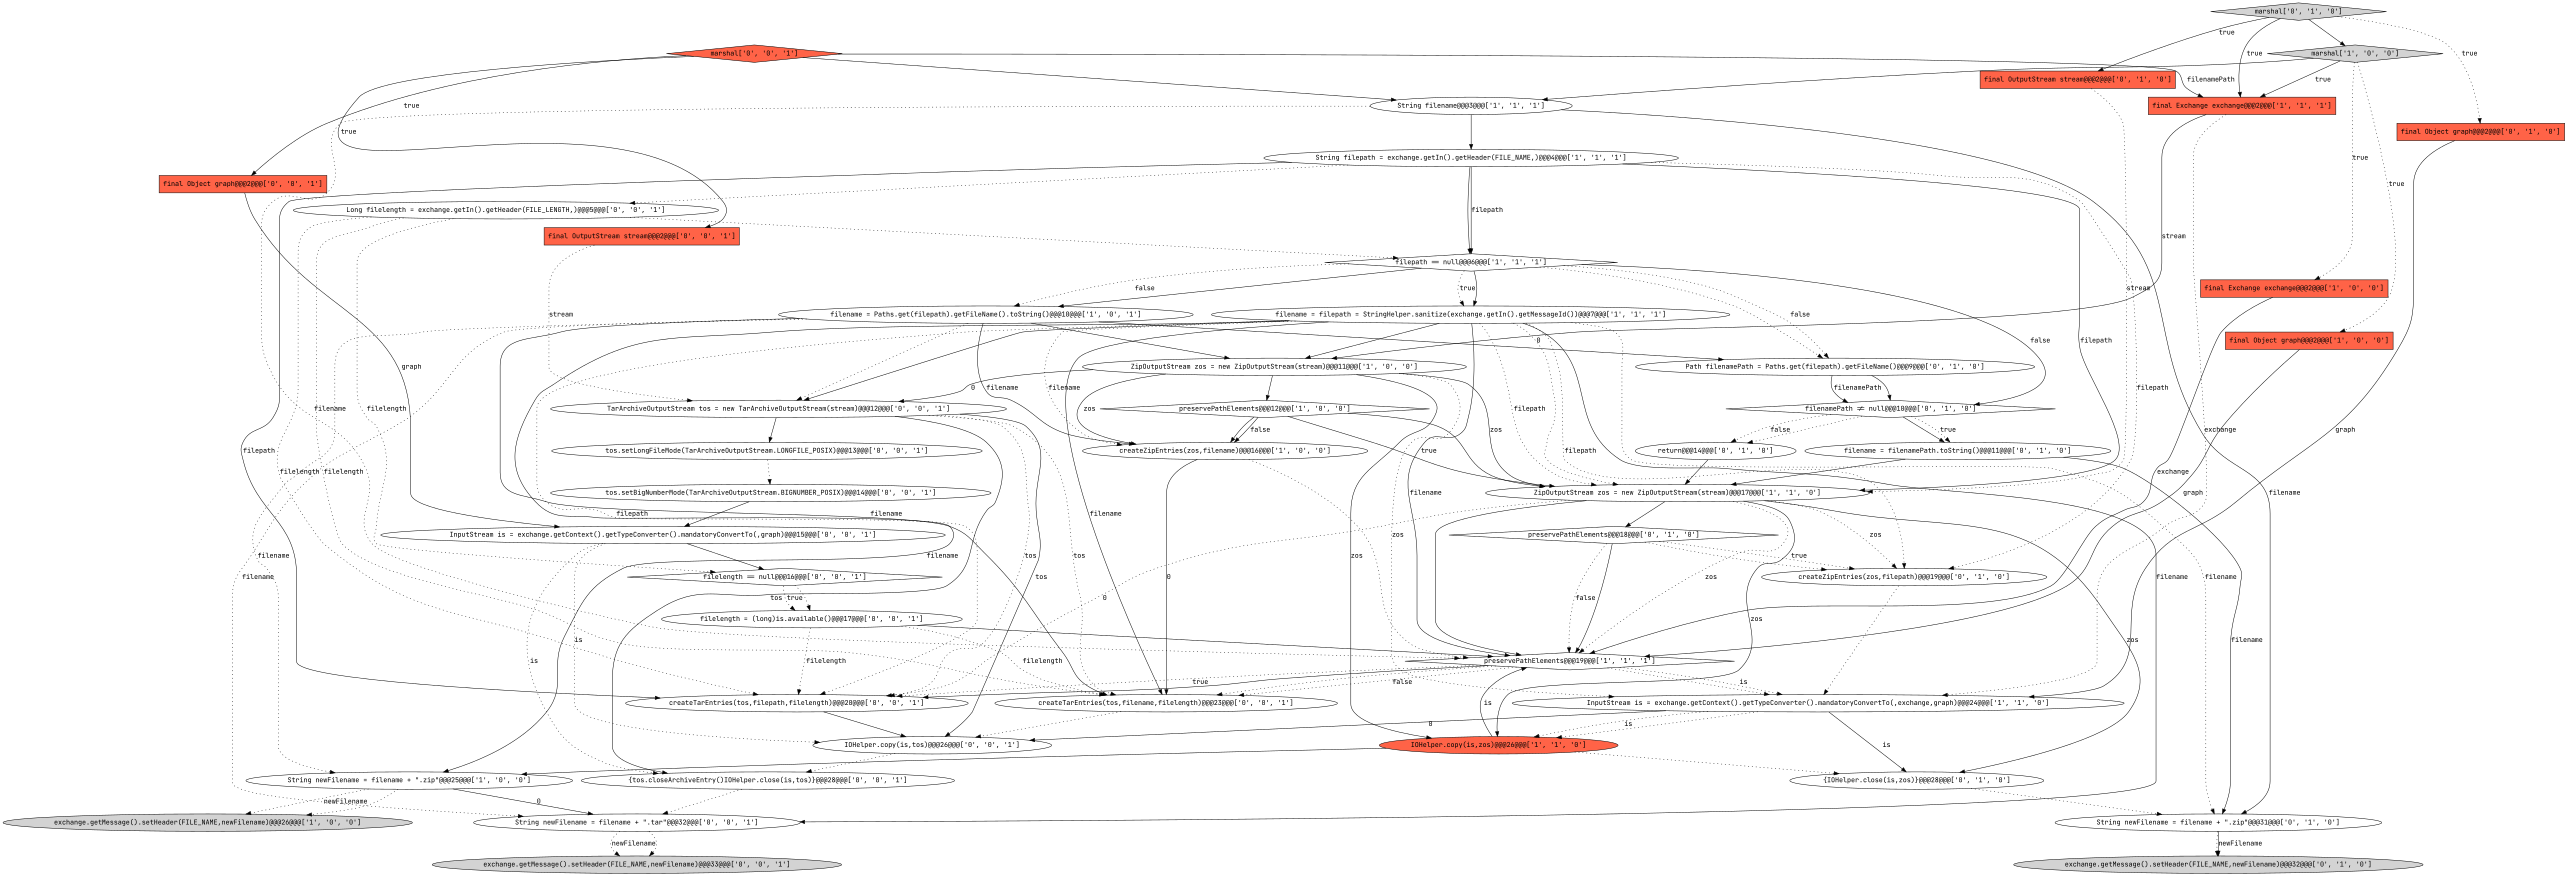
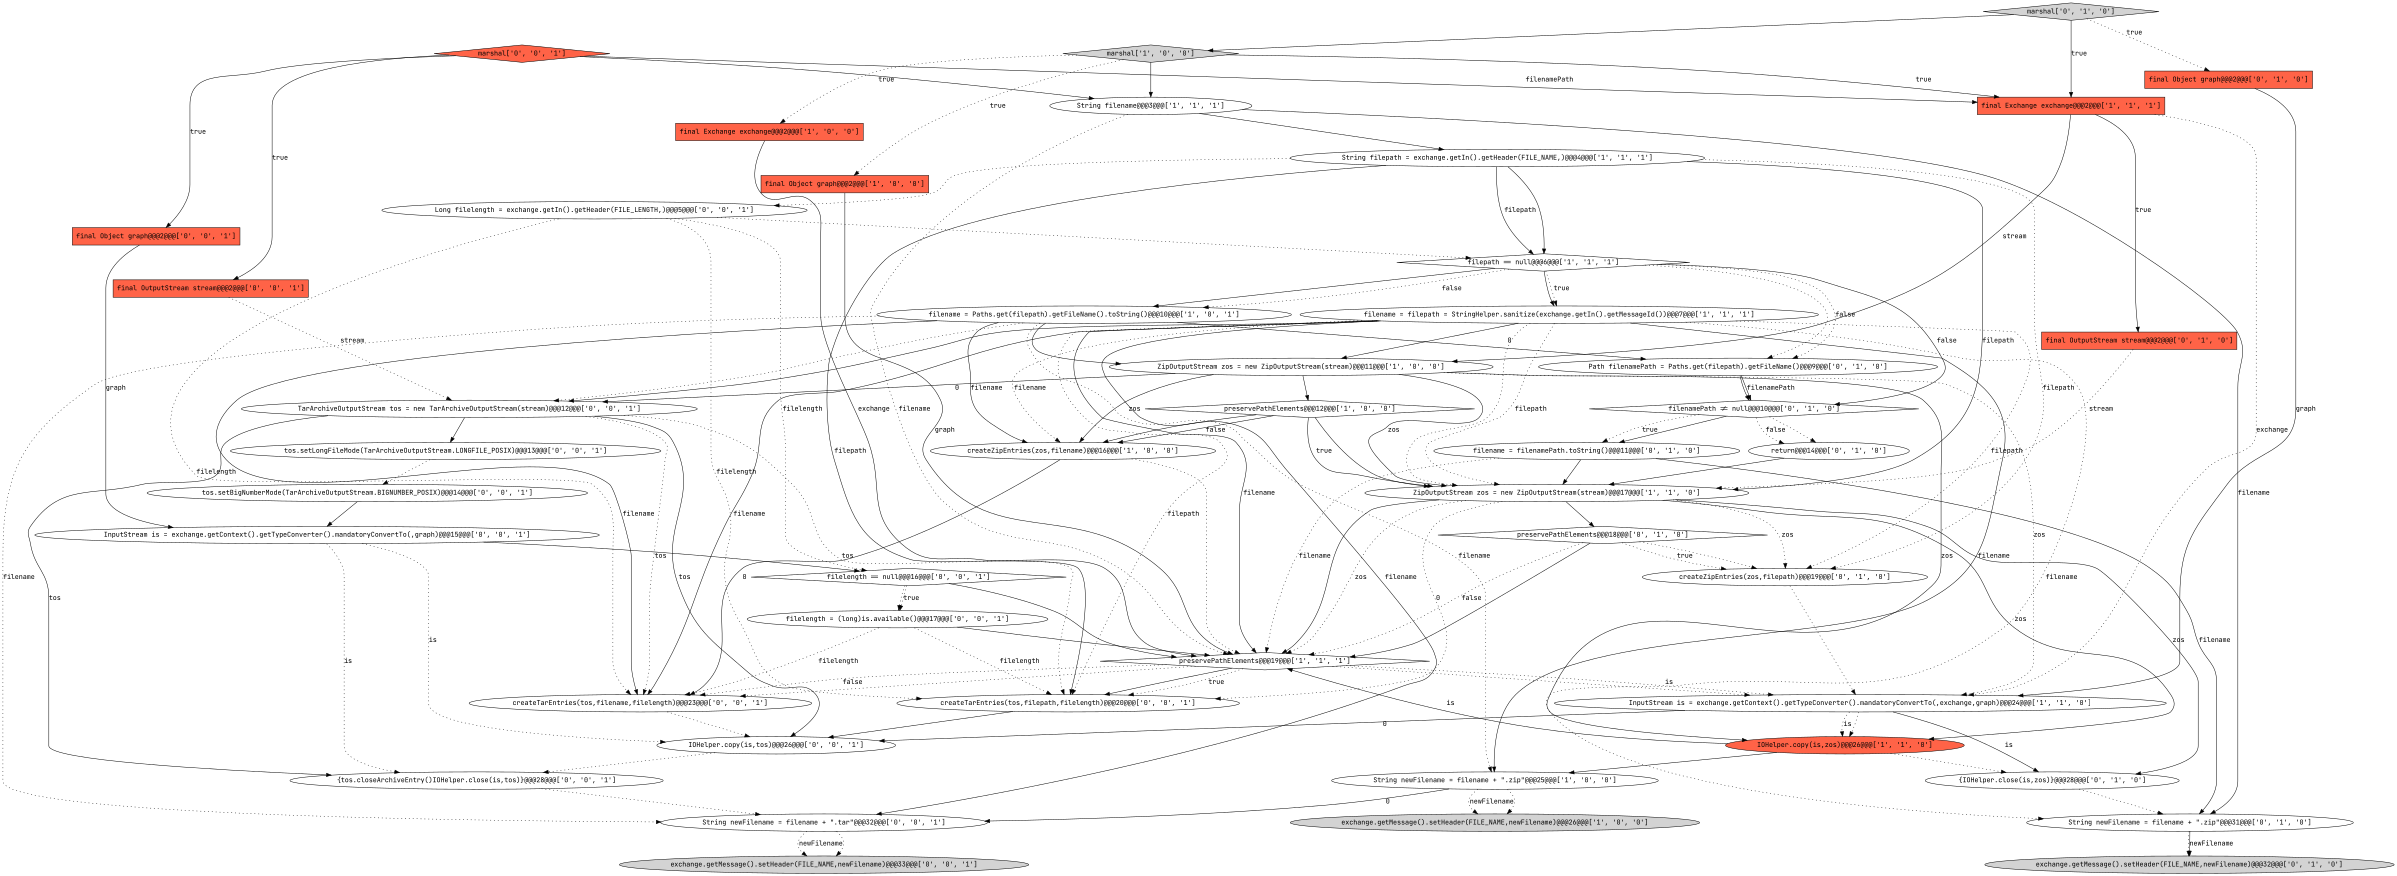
edge "marshal['0', '1', '0']" -> "final OutputStream stream@@@2@@@['0', '1', '0']": now "final Exchange exchange@@@2@@@['1', '1', '1']" -> "final OutputStream stream@@@2@@@['0', '1', '0']"
edge "filename = filenamePath.toString()@@@11@@@['0', '1', '0']" -> "preservePathElements@@@19@@@['1', '1', '1']": added, label "filename"
edge "filelength == null@@@16@@@['0', '0', '1']" -> "preservePathElements@@@19@@@['1', '1', '1']": added
